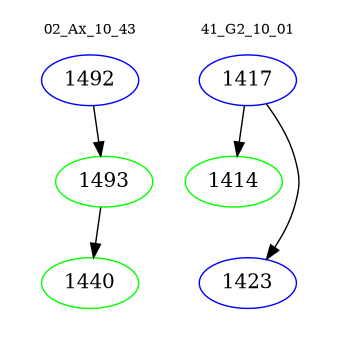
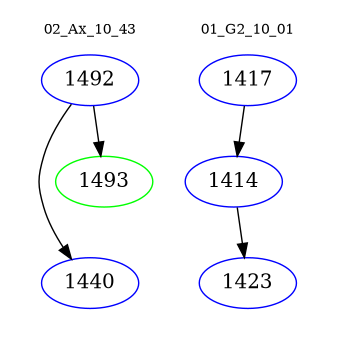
cluster "41_G2_10_01": label "41_G2_10_01" -> "01_G2_10_01"
edge "1417" -> "1423": now "1414" -> "1423"
node "1414": color green -> blue
edge "1493" -> "1440": now "1492" -> "1440"
node "1440": color green -> blue
